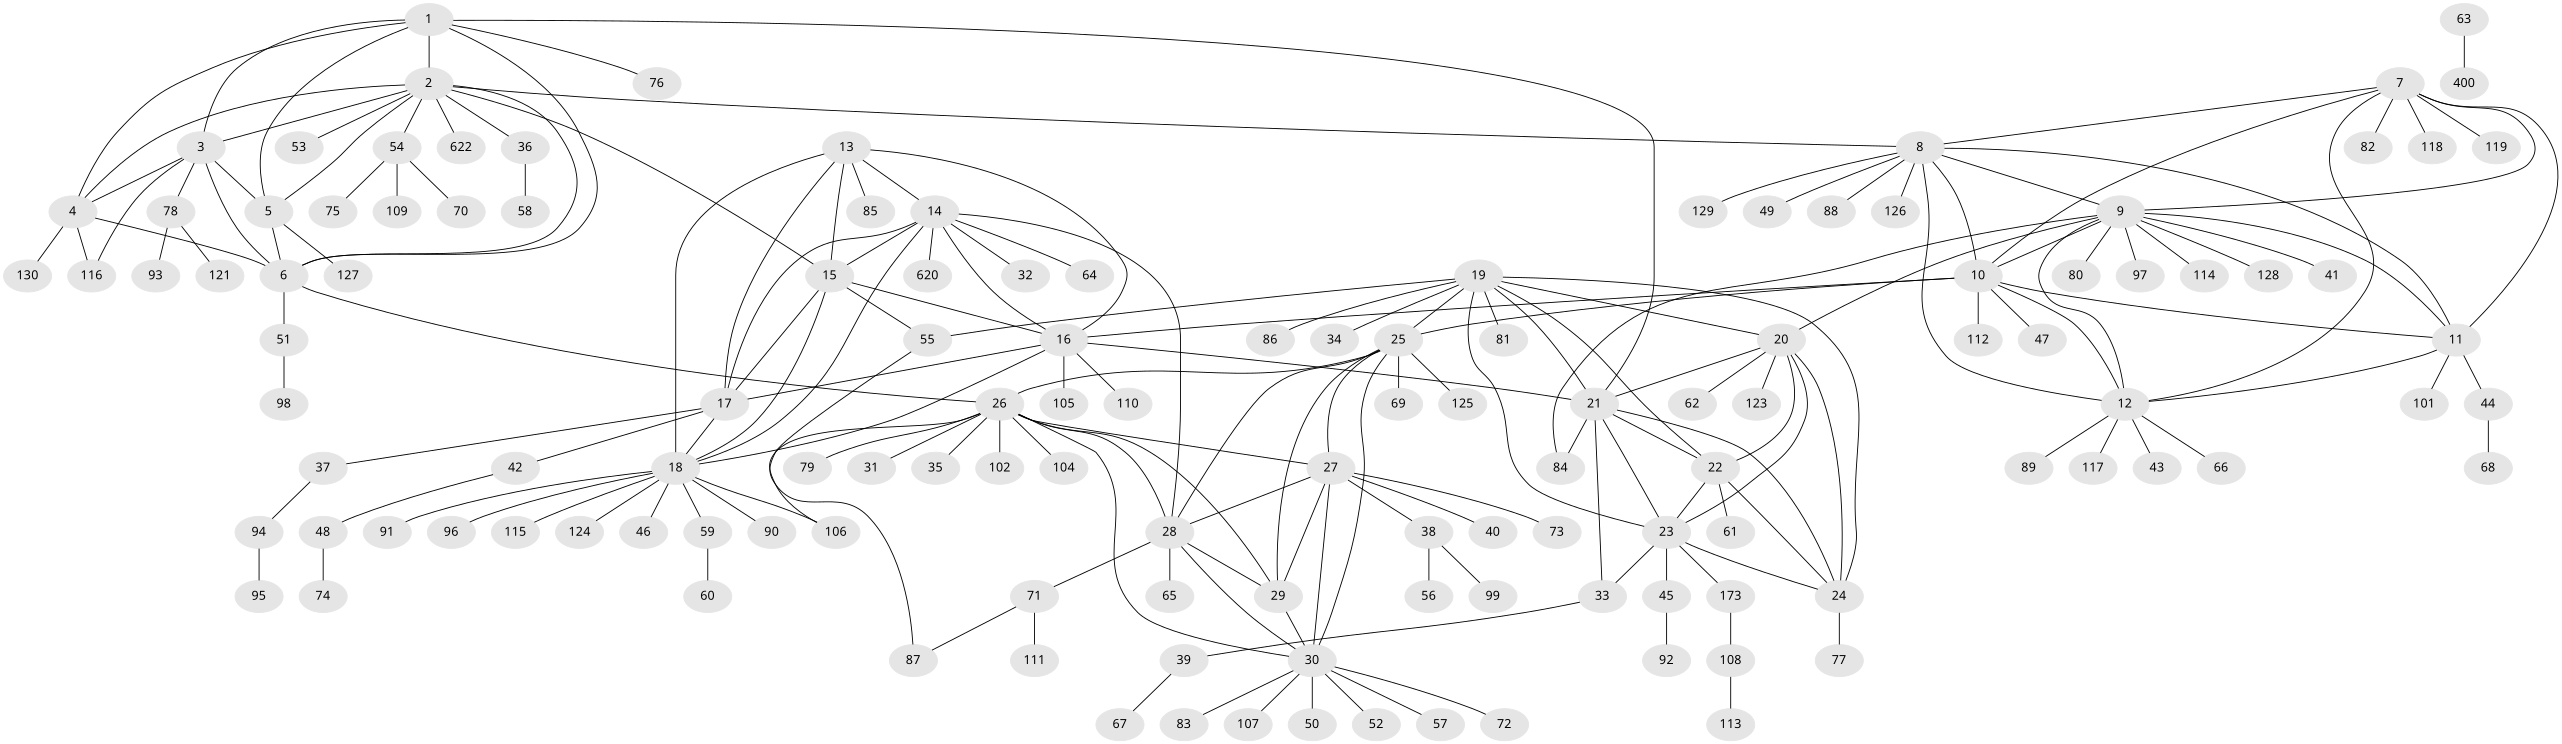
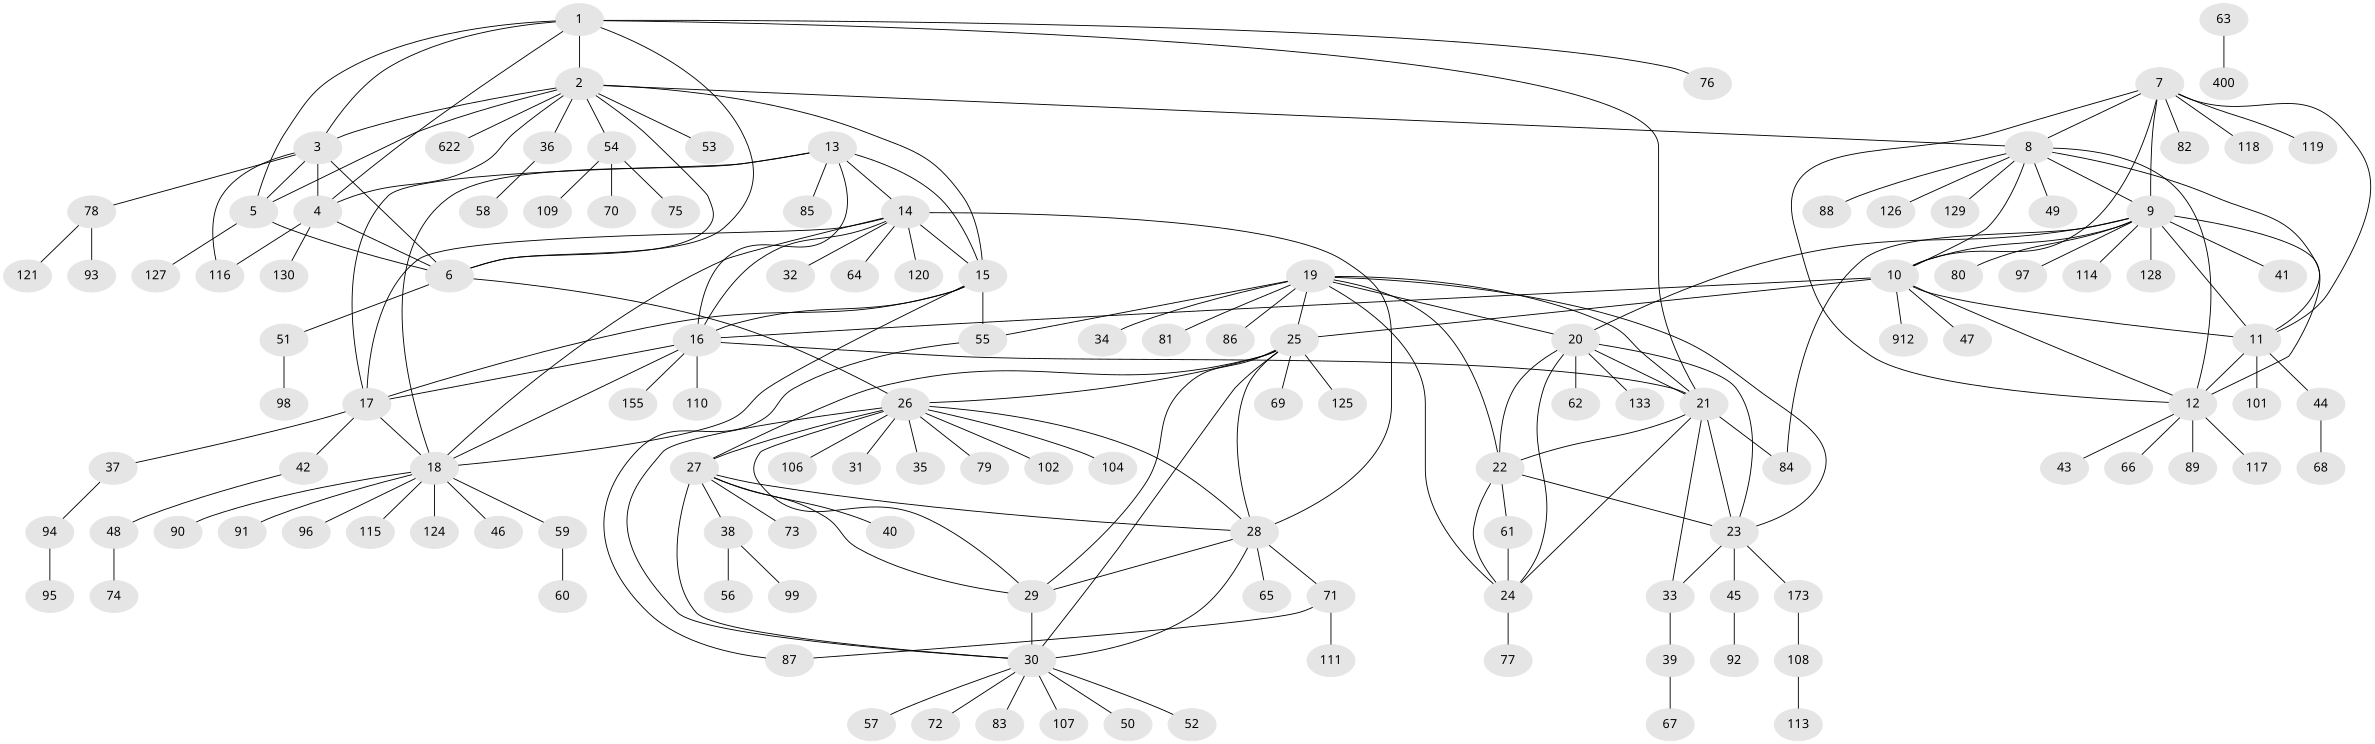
node "620": label "620" -> "120"
node "112": label "112" -> "912"
node "105": label "105" -> "155"
node "123": label "123" -> "133"
edge "18" -- "106": removed
edge "23" -- "24": now "61" -- "24"
